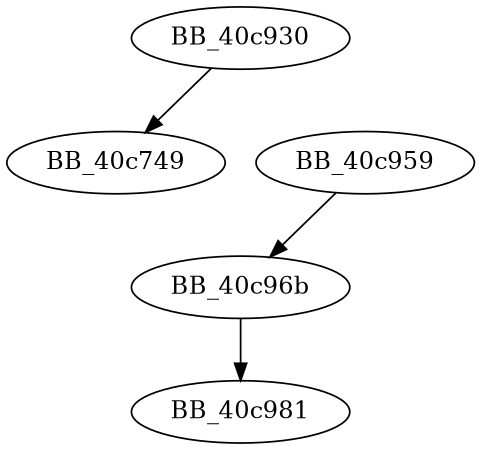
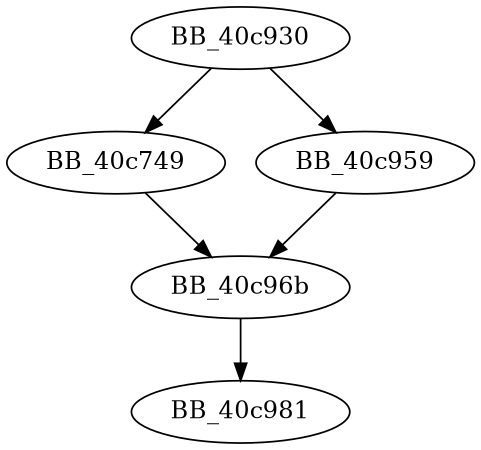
edge "BB_40c930" -> "BB_40c959": added
edge "BB_40c749" -> "BB_40c96b": added
